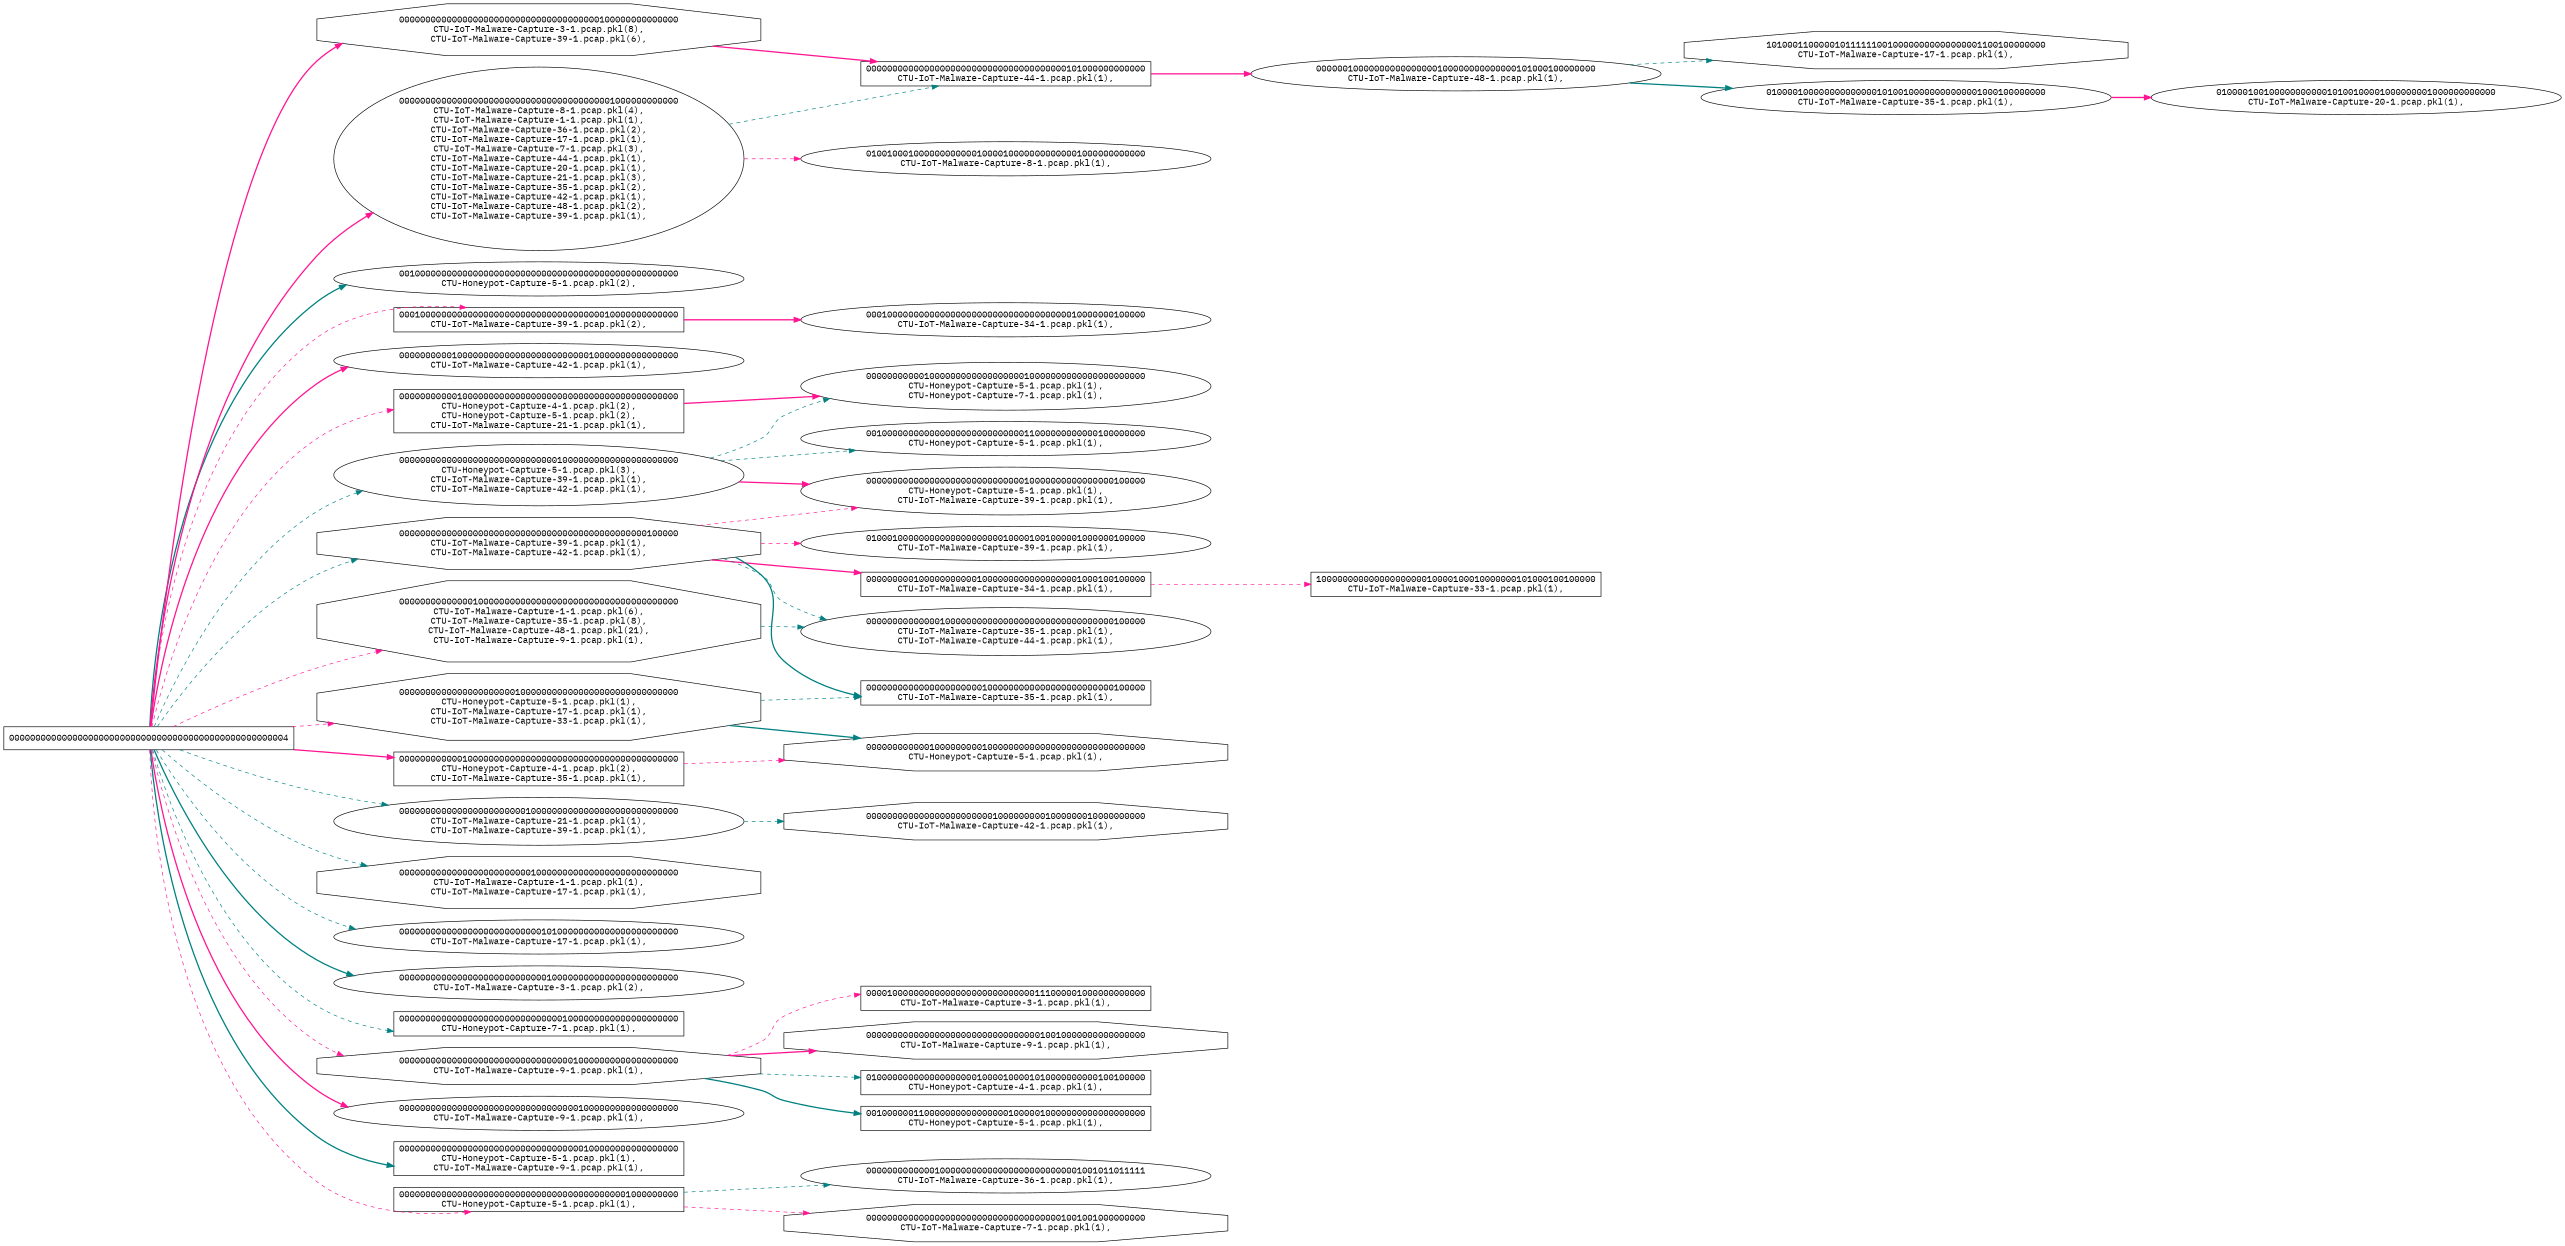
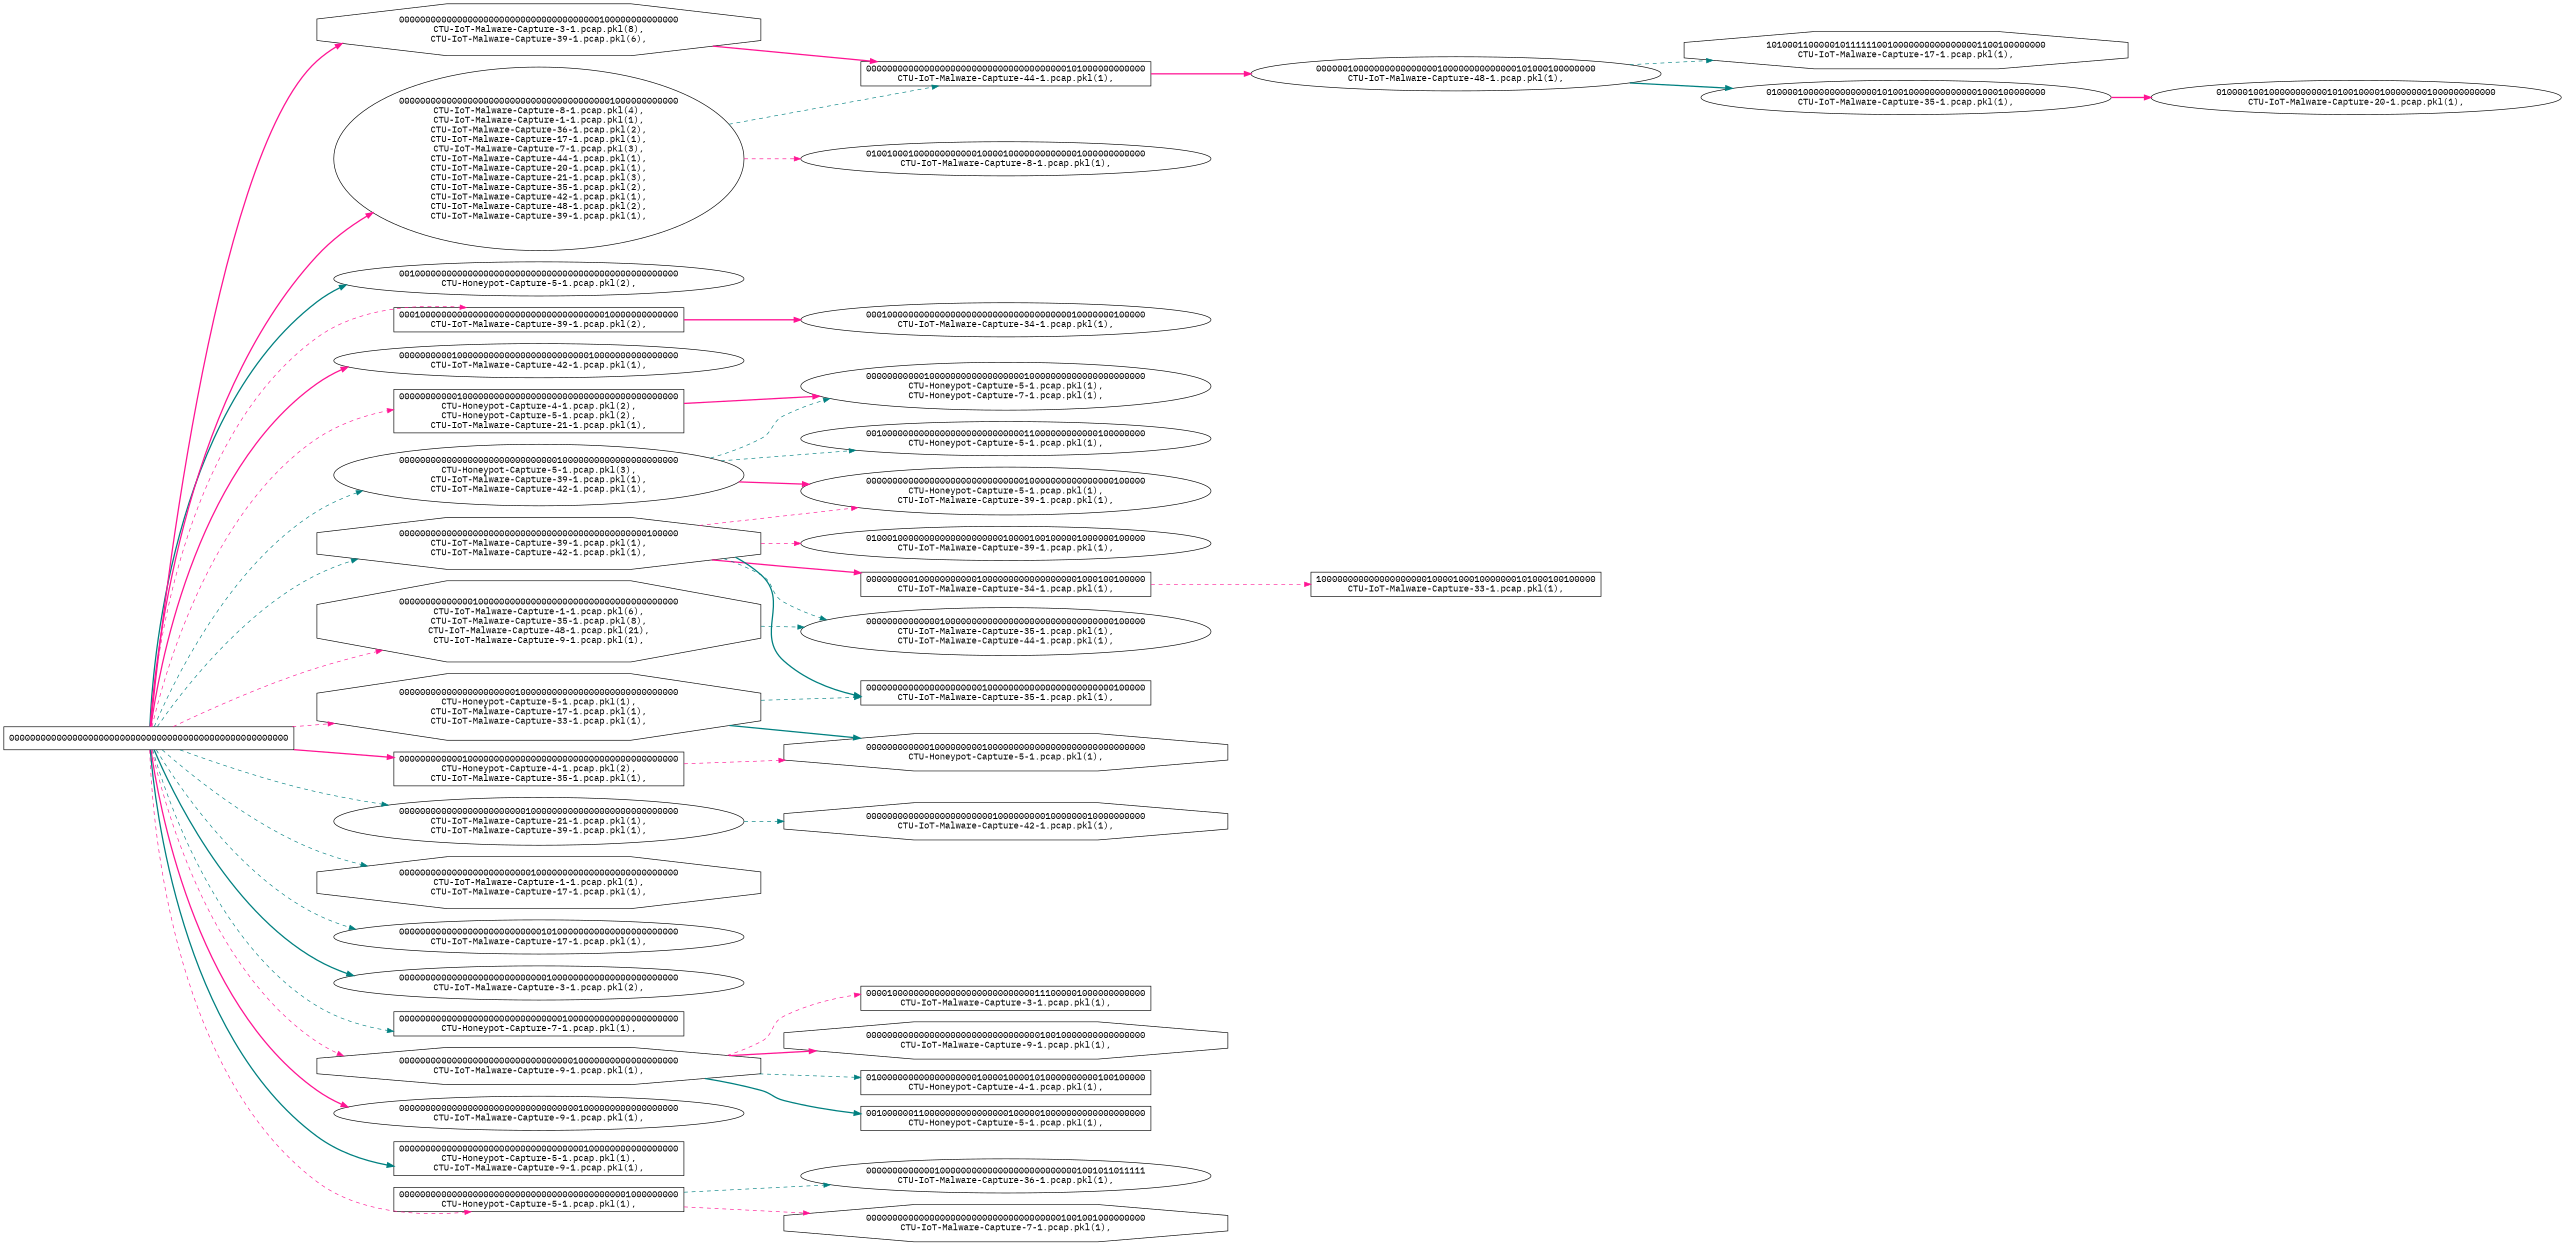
node "00000000000000000000000000000000000000000000000000004": label "00000000000000000000000000000000000000000000000000004" -> "00000000000000000000000000000000000000000000000000000"
